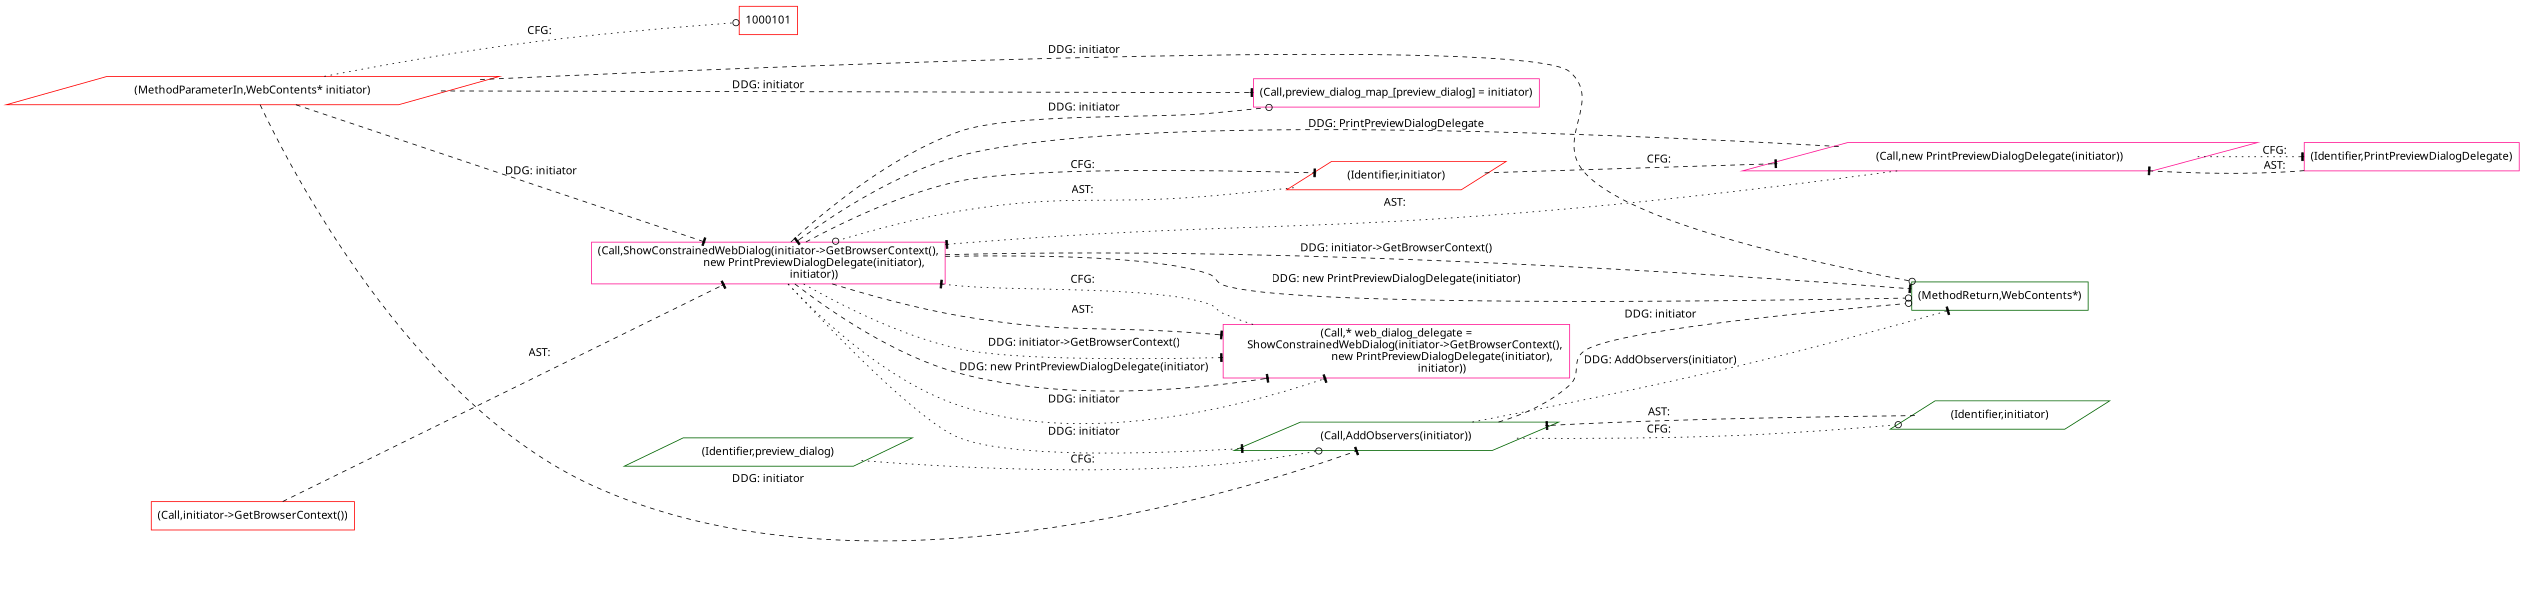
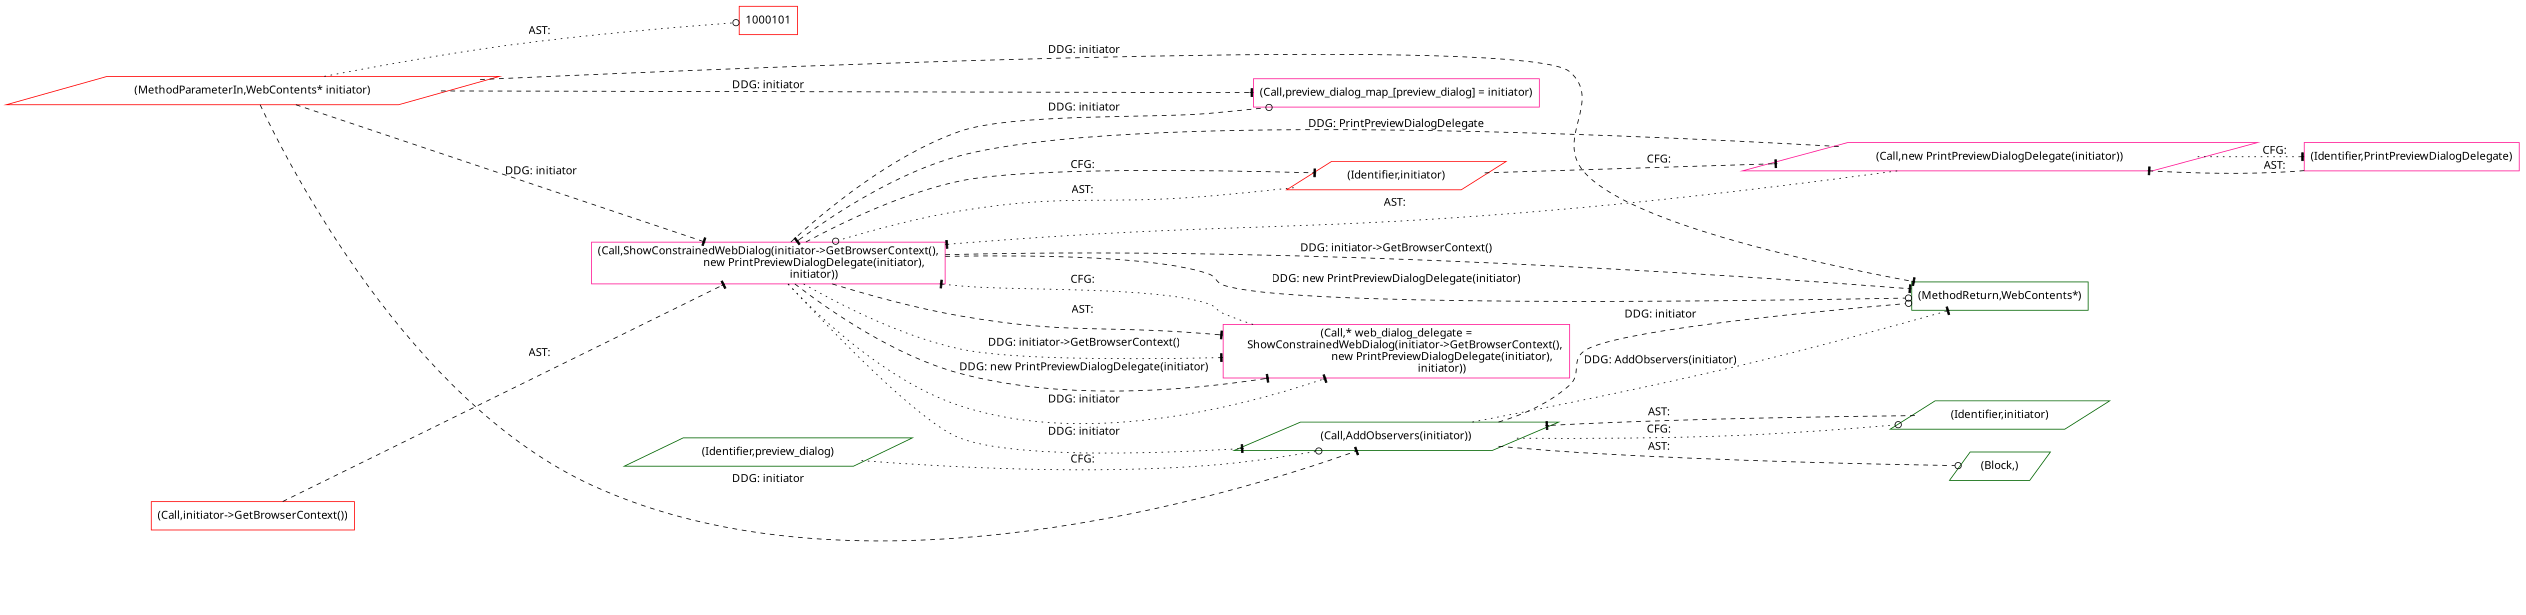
edge "(MethodParameterIn,WebContents* initiator)" -> "1000101": label "CFG: " -> "AST: "
edge "(MethodParameterIn,WebContents* initiator)" -> "(MethodReturn,WebContents*)": arrowhead odot -> tee
node "(Block,)": added
